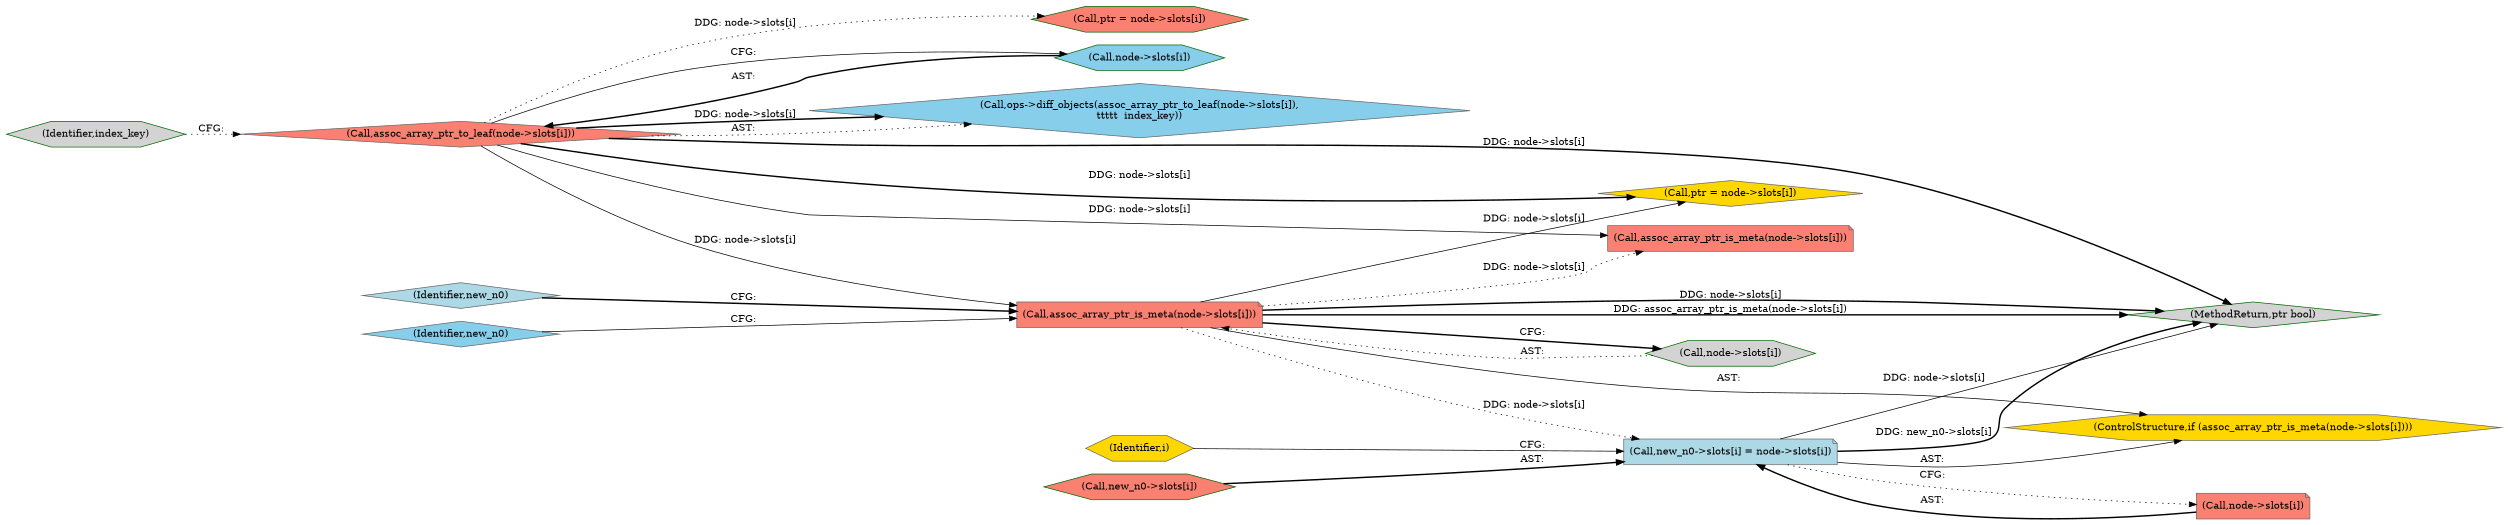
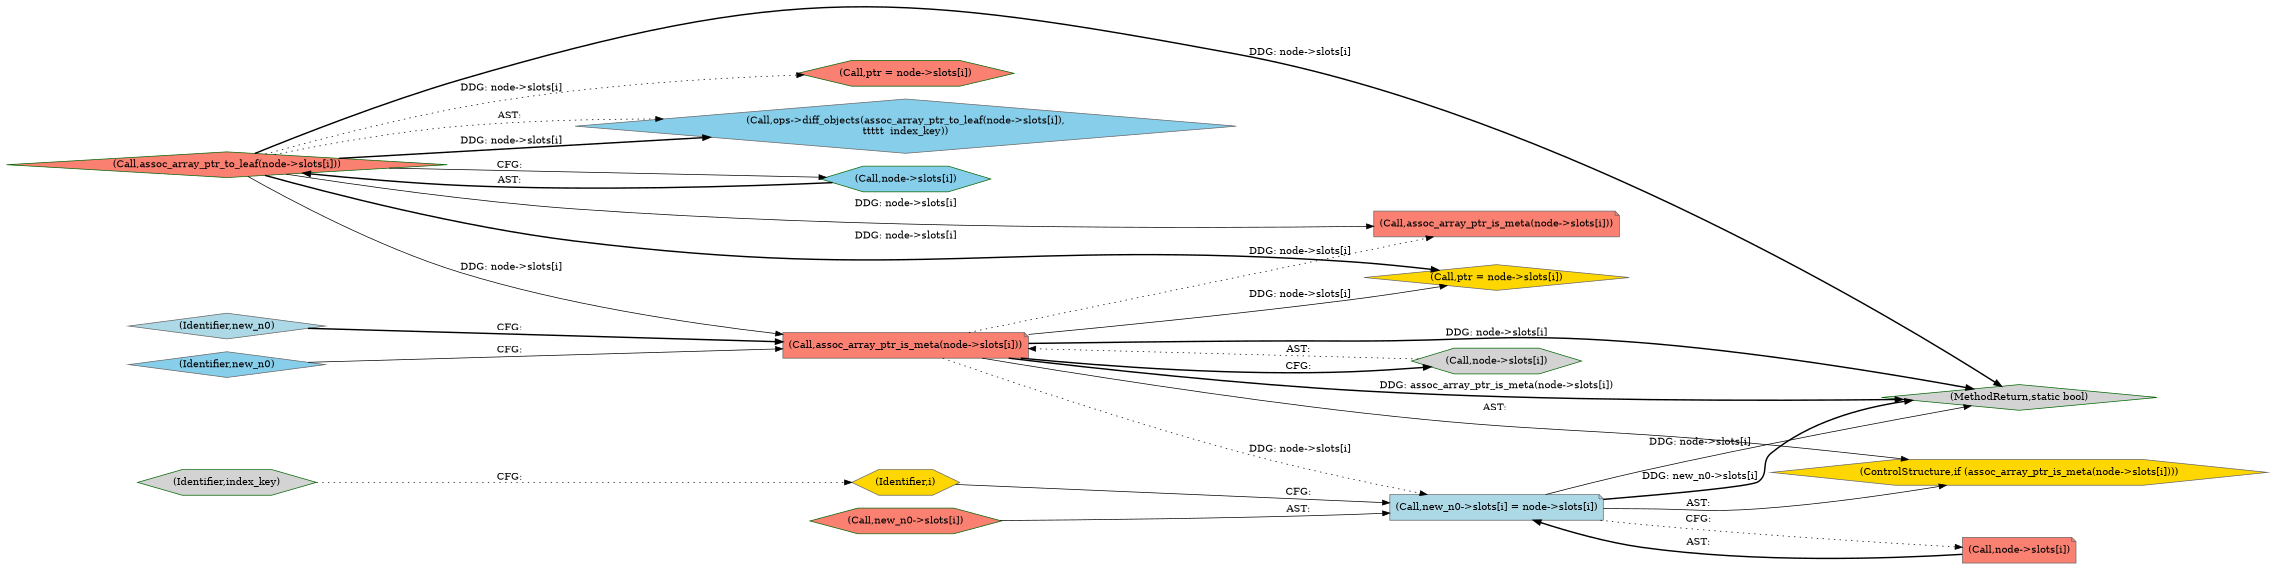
edge "(Identifier,index_key)" -> "(Call,assoc_array_ptr_to_leaf(node->slots[i]))": now "(Identifier,index_key)" -> "(Identifier,i)"
node "(Call,assoc_array_ptr_to_leaf(node->slots[i]))": color gray40 -> darkgreen
node "(MethodReturn,ptr bool)": label "(MethodReturn,ptr bool)" -> "(MethodReturn,static bool)"
edge "(Call,new_n0->slots[i])" -> "(Call,new_n0->slots[i] = node->slots[i])": style bold -> solid
